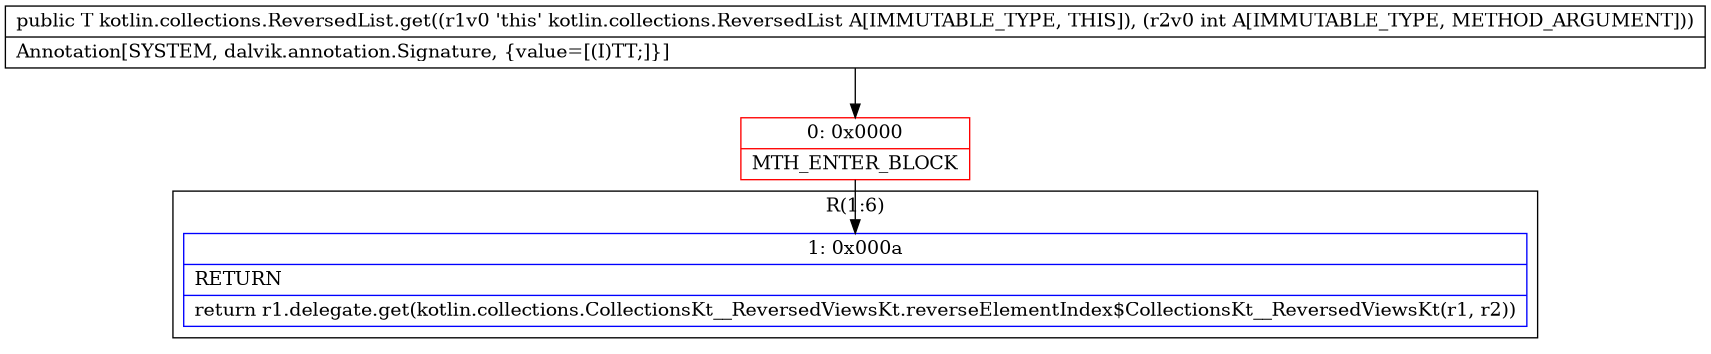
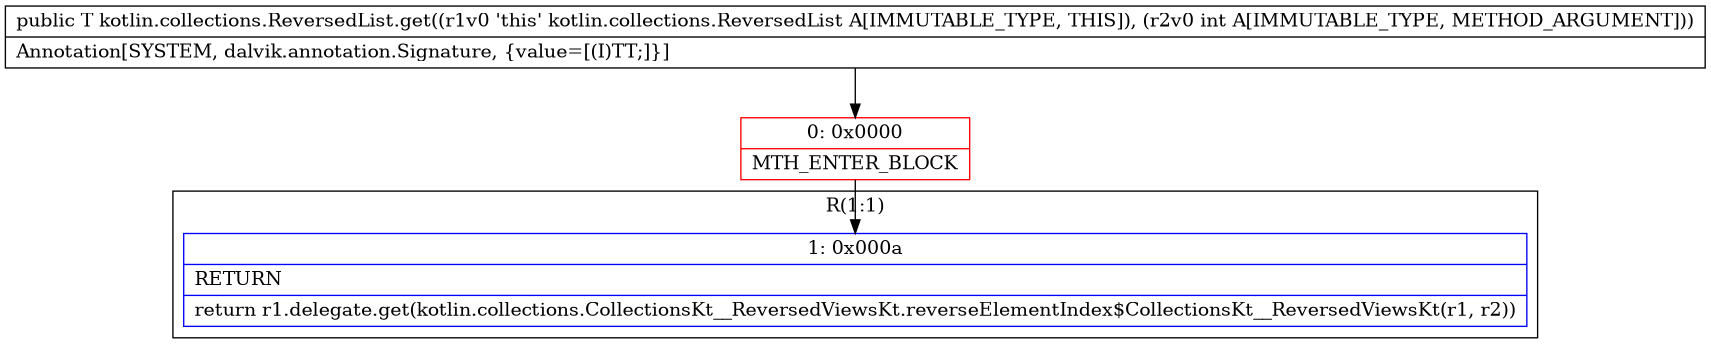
cluster "R(1:6)": label "R(1:6)" -> "R(1:1)"
